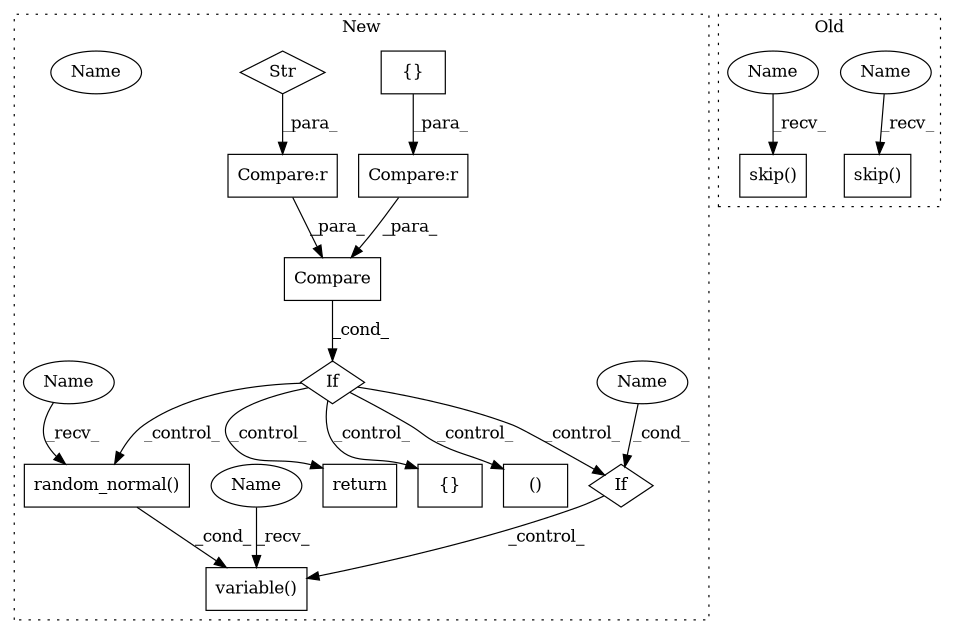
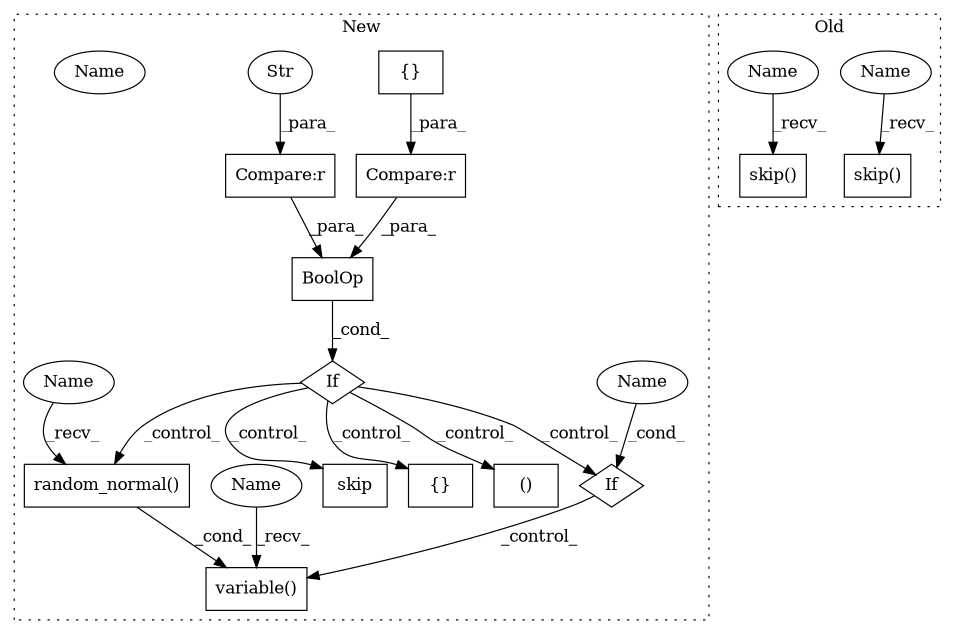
node "Str": shape diamond -> ellipse
node "Compare": label "Compare" -> "BoolOp"
node "return": label "return" -> "skip"
